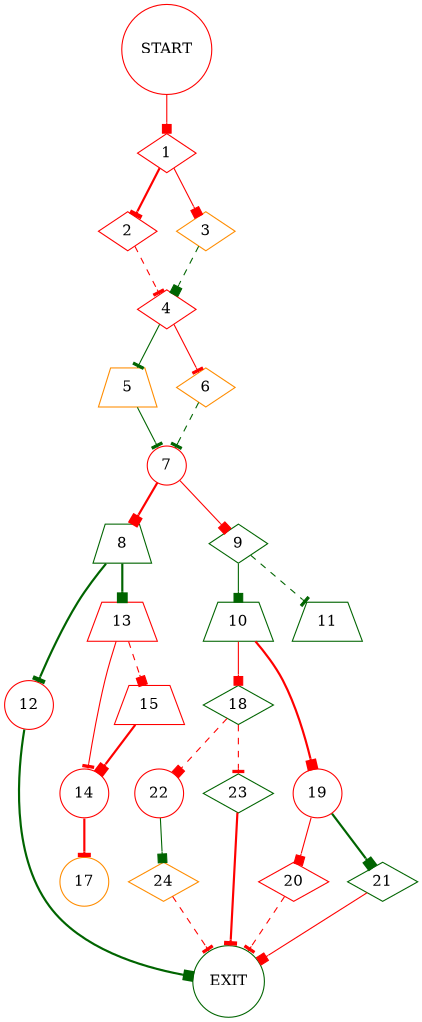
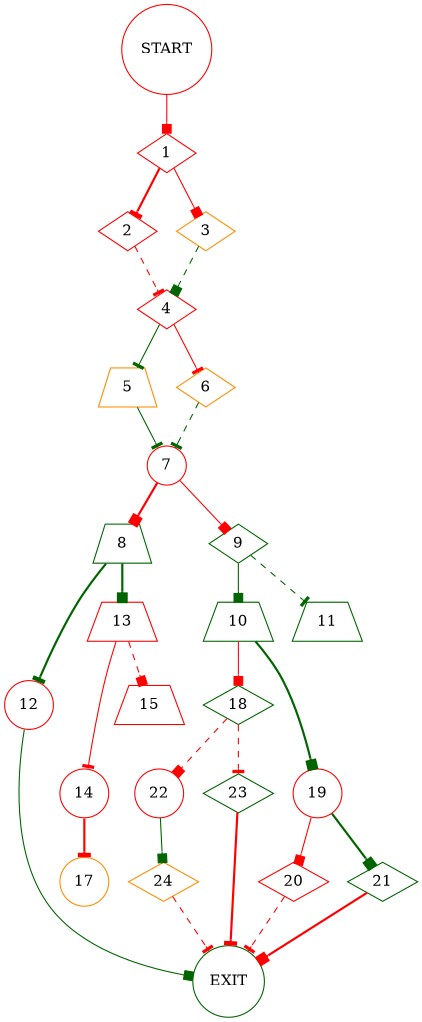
edge "10" -> "19": color red -> darkgreen
edge "15" -> "14": removed
edge "12" -> "EXIT": style bold -> solid
edge "21" -> "EXIT": style solid -> bold
